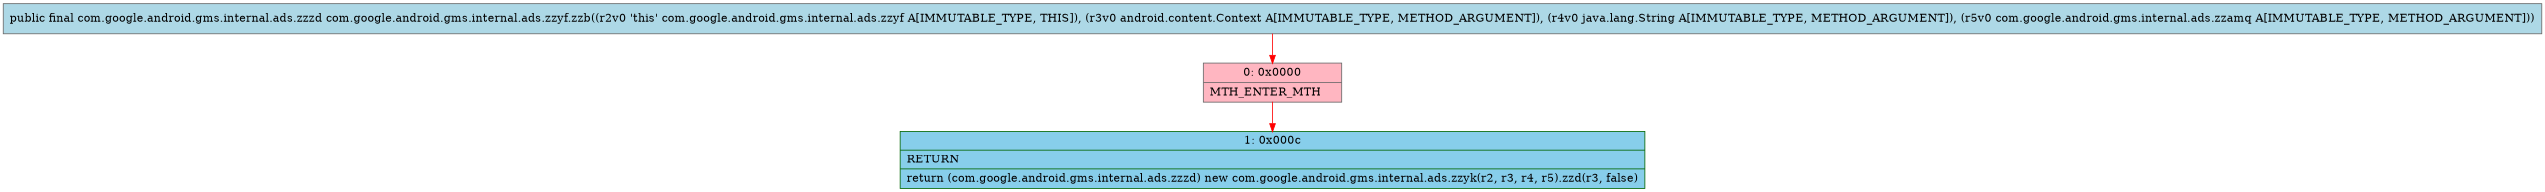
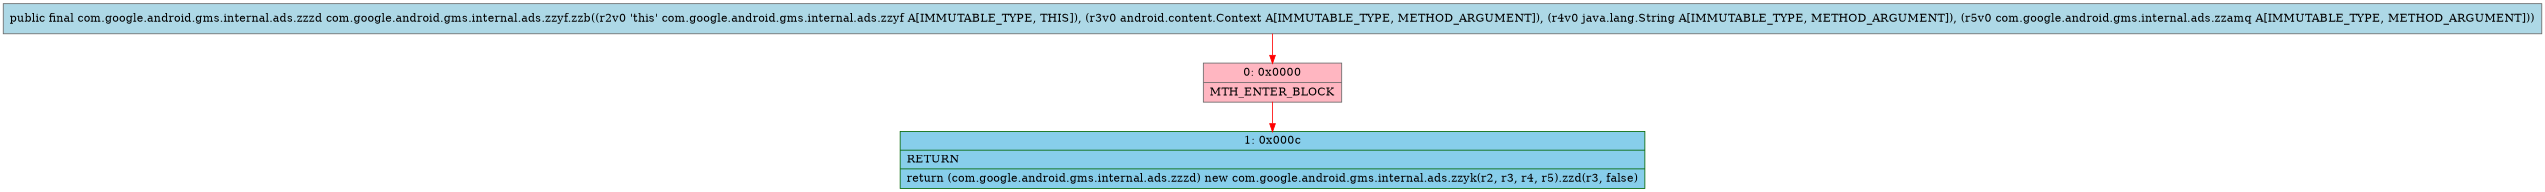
node "0: 0x0000": text "MTH_ENTER_MTH" -> "MTH_ENTER_BLOCK"
